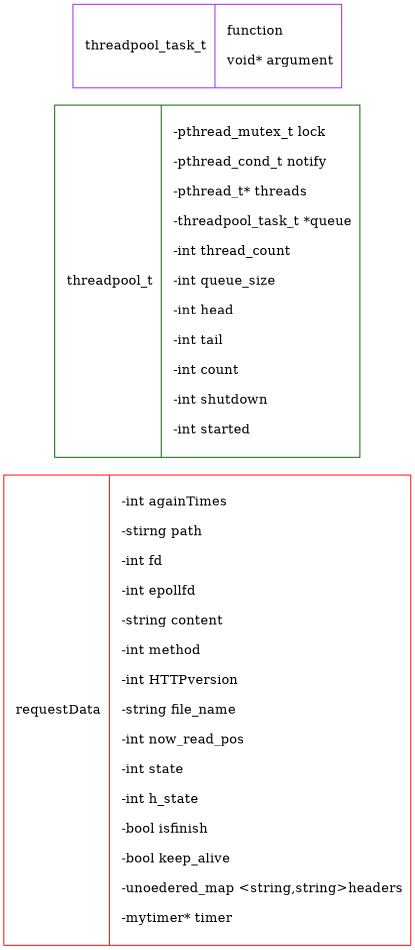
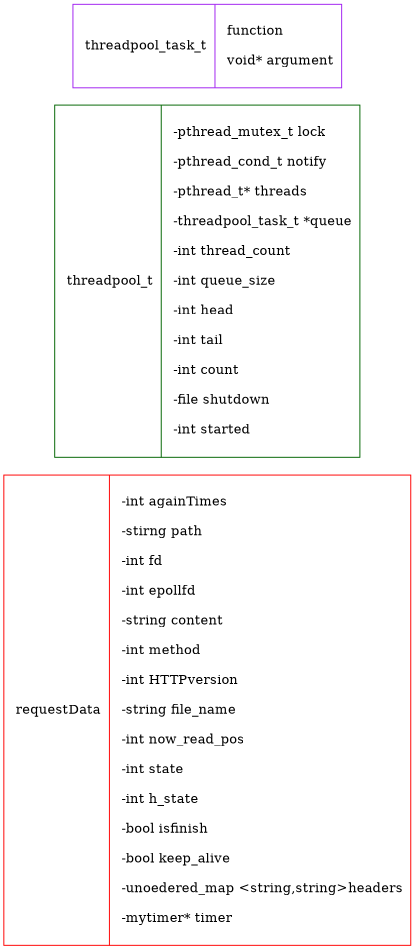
node "threadpool_t": text "-int shutdown" -> "-file shutdown"
